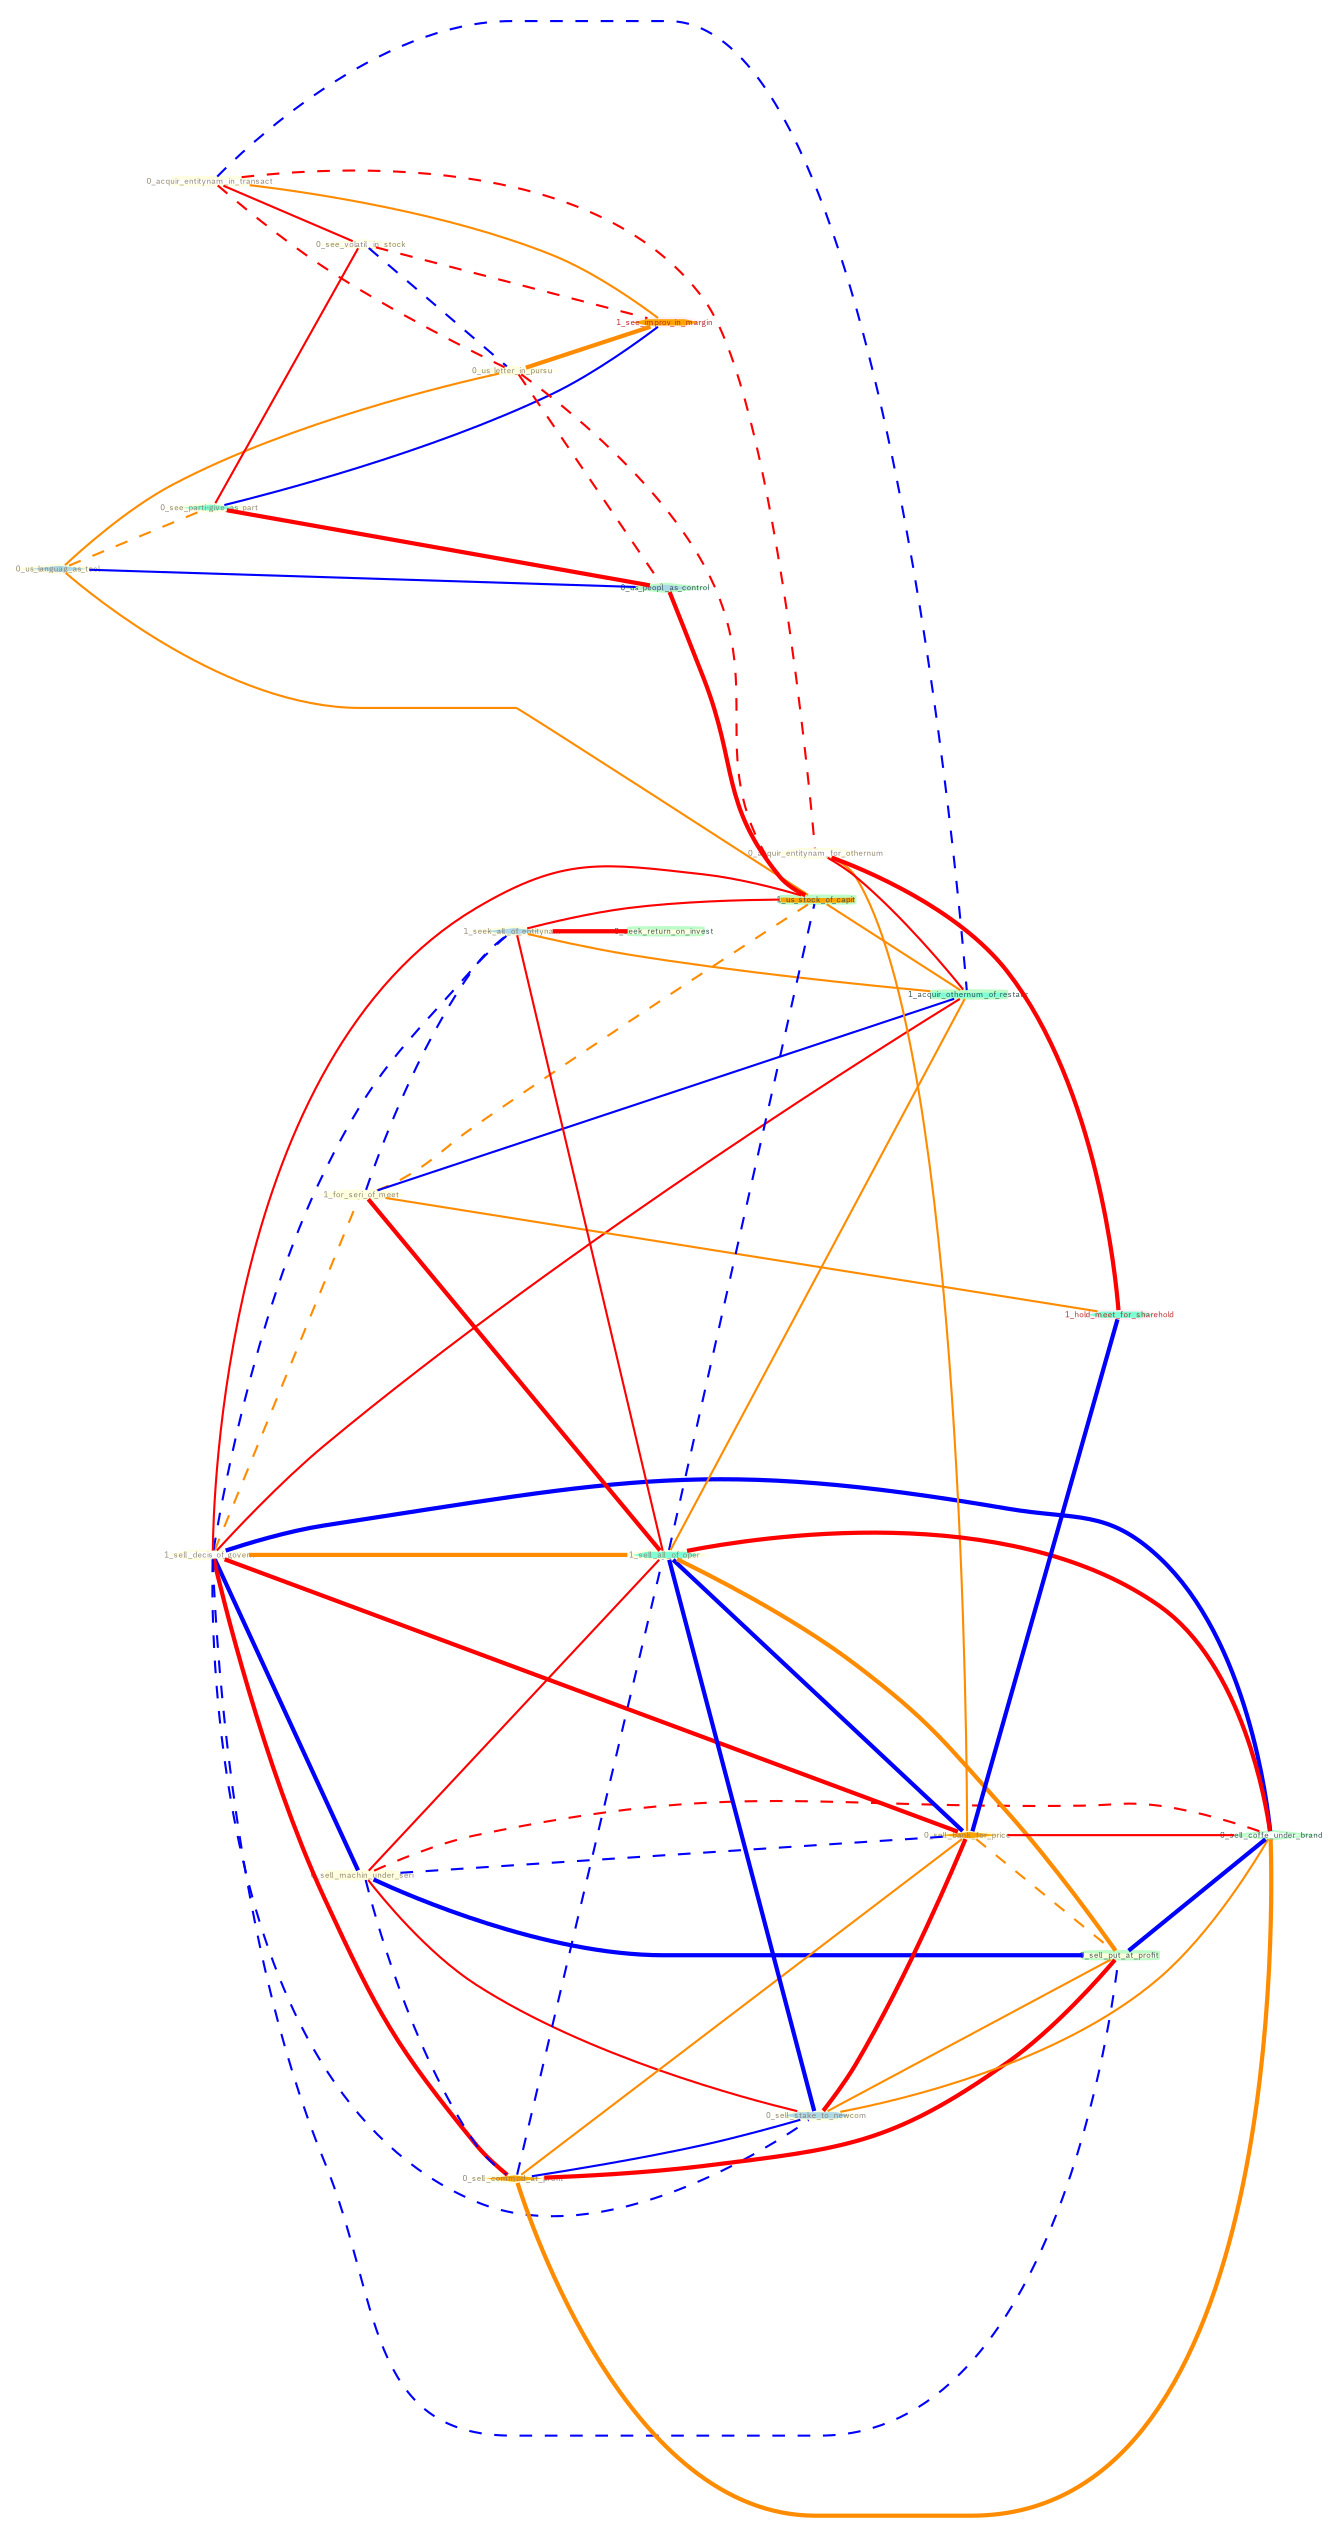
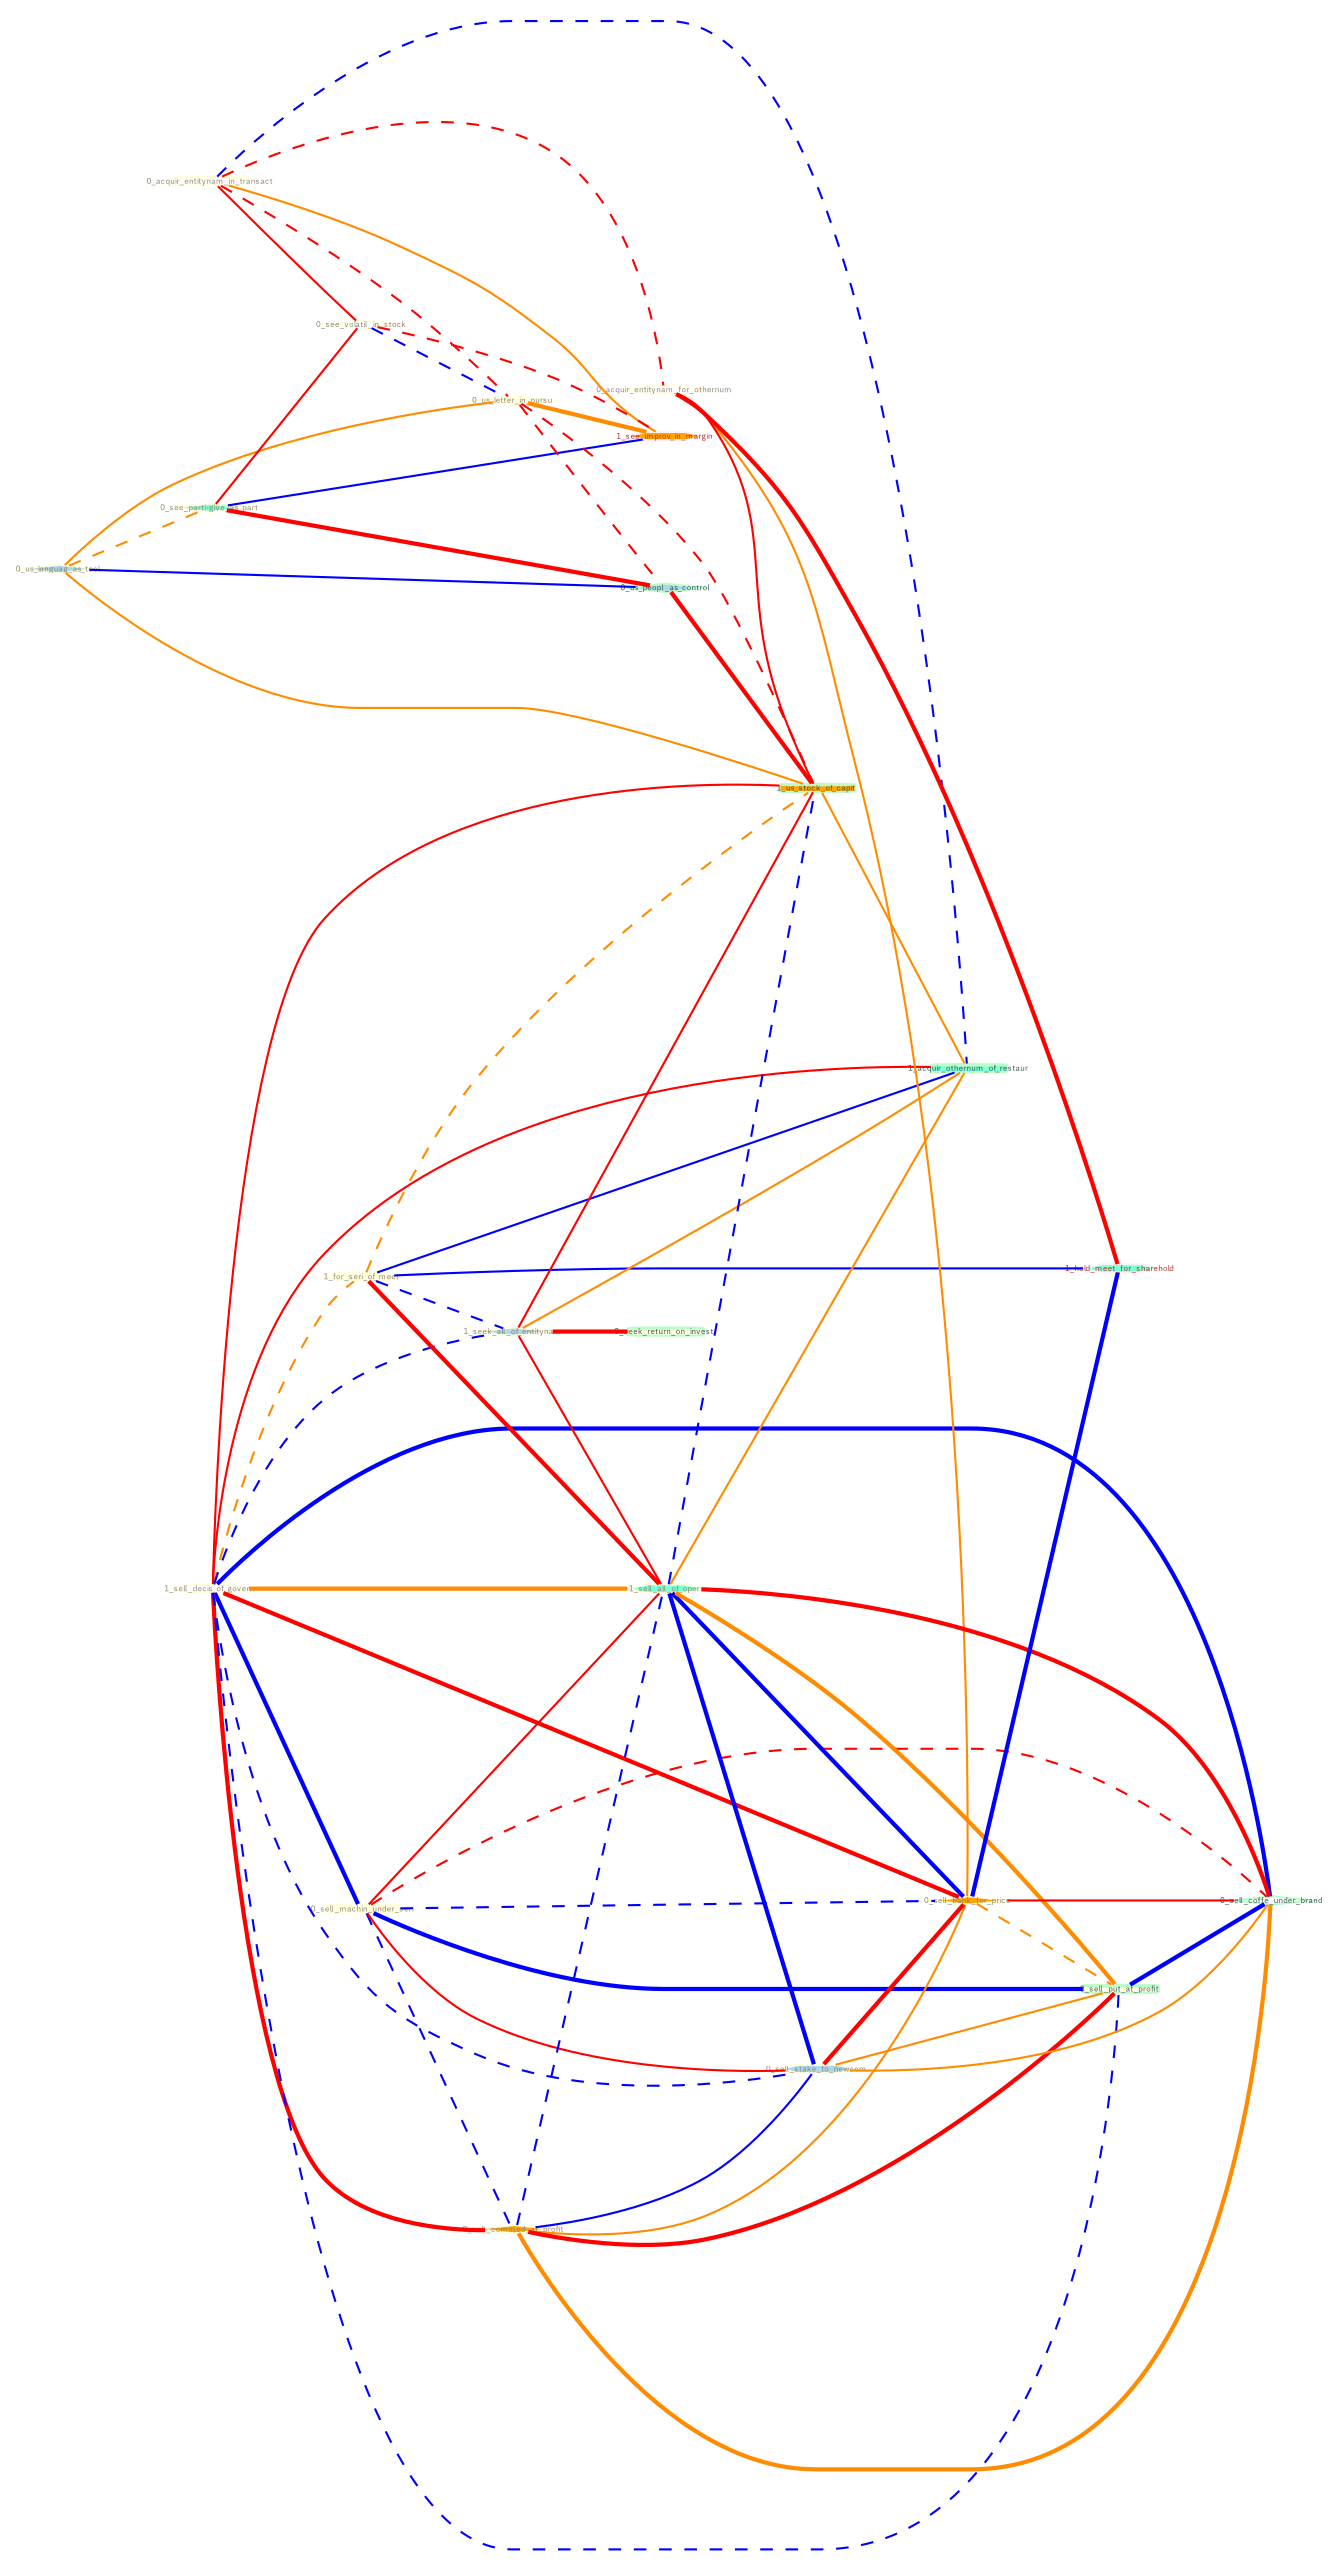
edge "0_acquir_entitynam_for_othernum" -- "1_acquir_othernum_of_restaur": now "0_acquir_entitynam_for_othernum" -- "1_us_stock_of_capit"
edge "1_for_seri_of_meet" -- "1_hold_meet_for_sharehold": color darkorange -> blue
